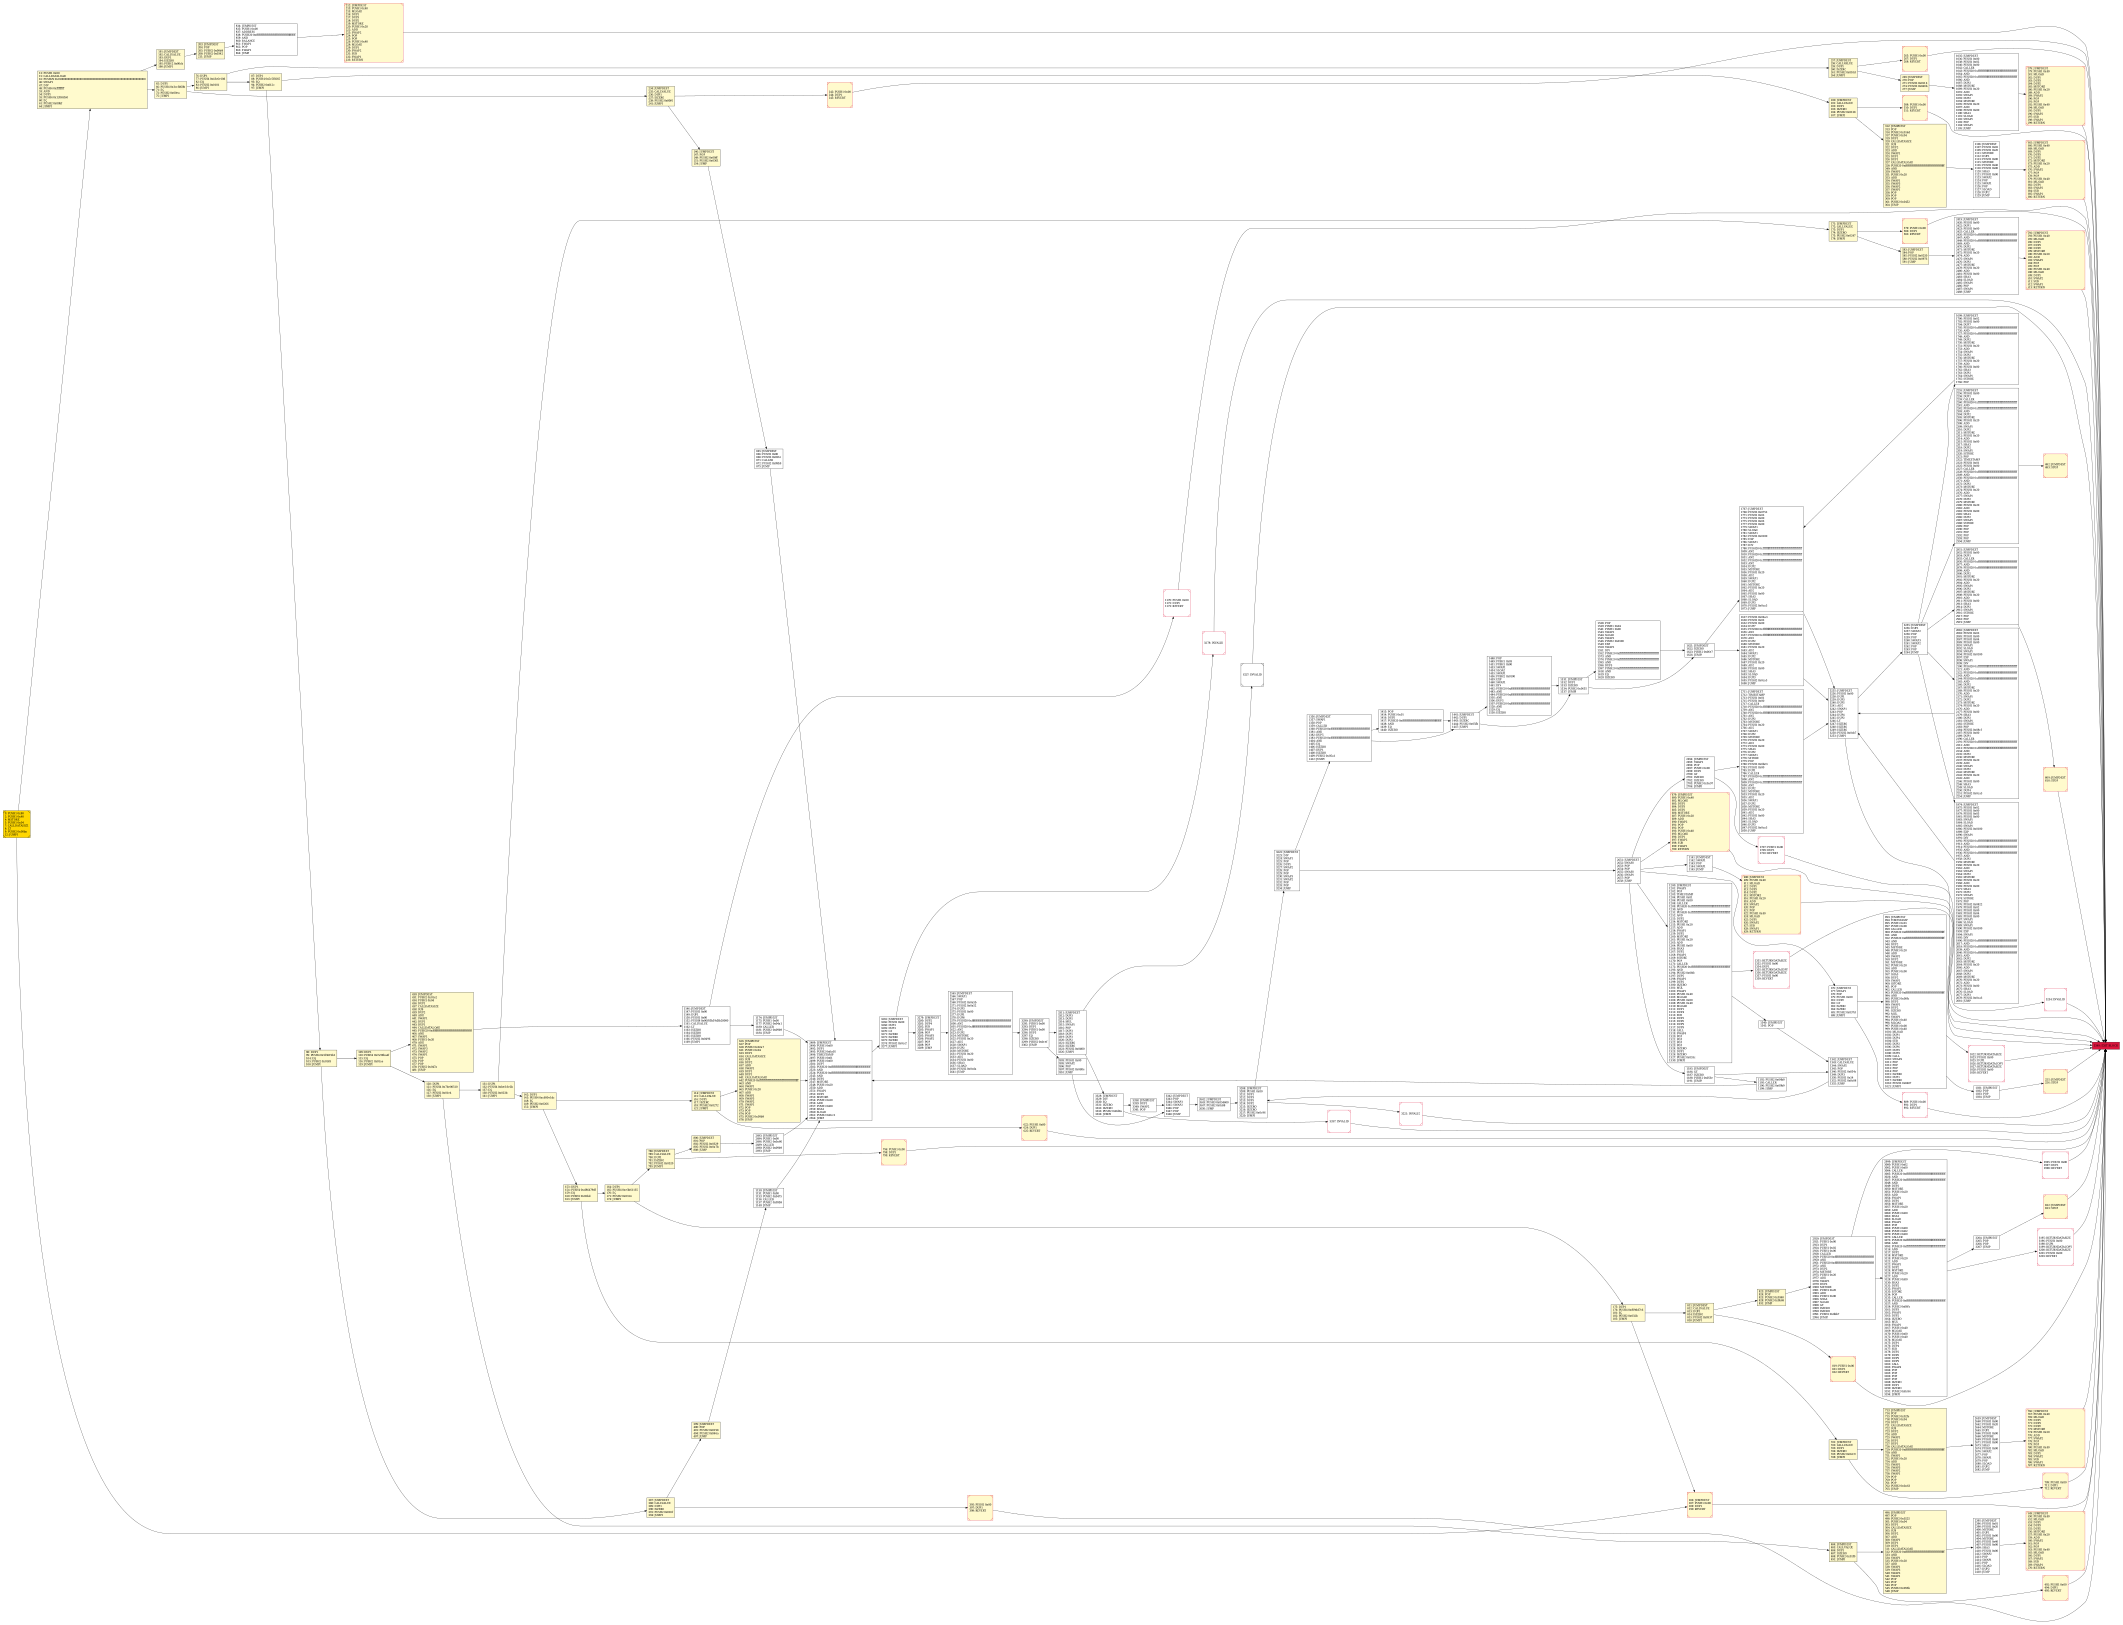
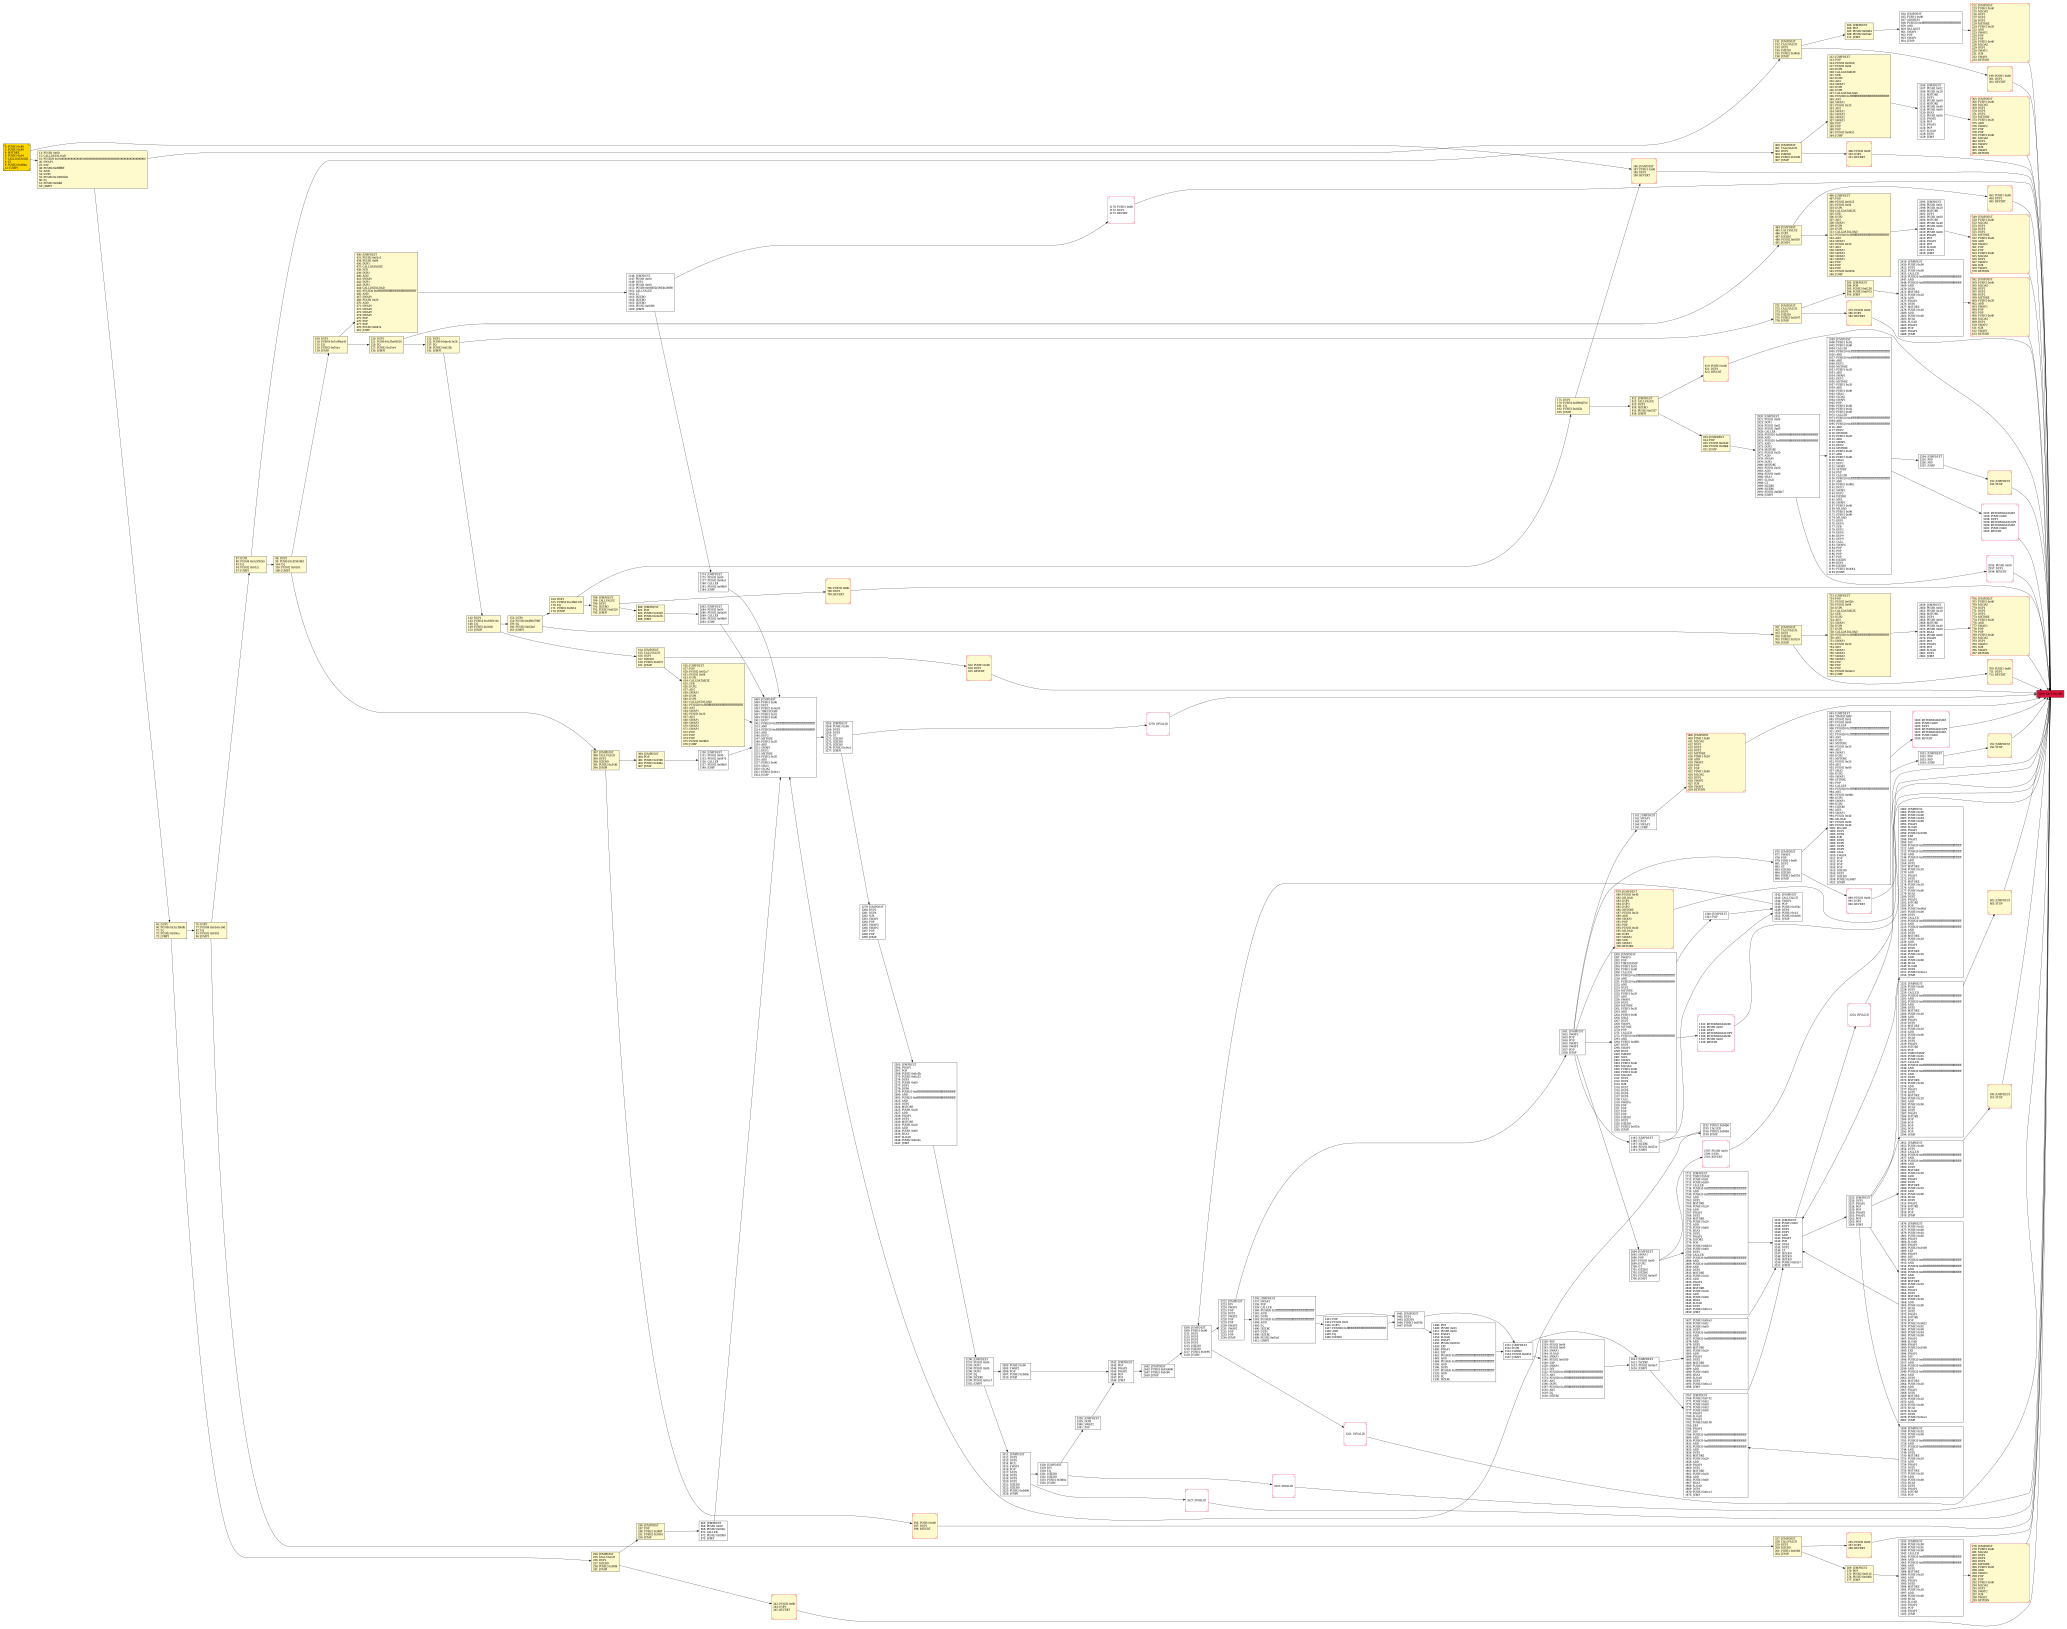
node "199: PUSH1 0x00 201: DUP1 202: REVERT": added
node "3327: INVALID": color black -> crimson
edge "482: JUMPDEST 483: STOP" -> "3349: EXIT BLOCK": added
